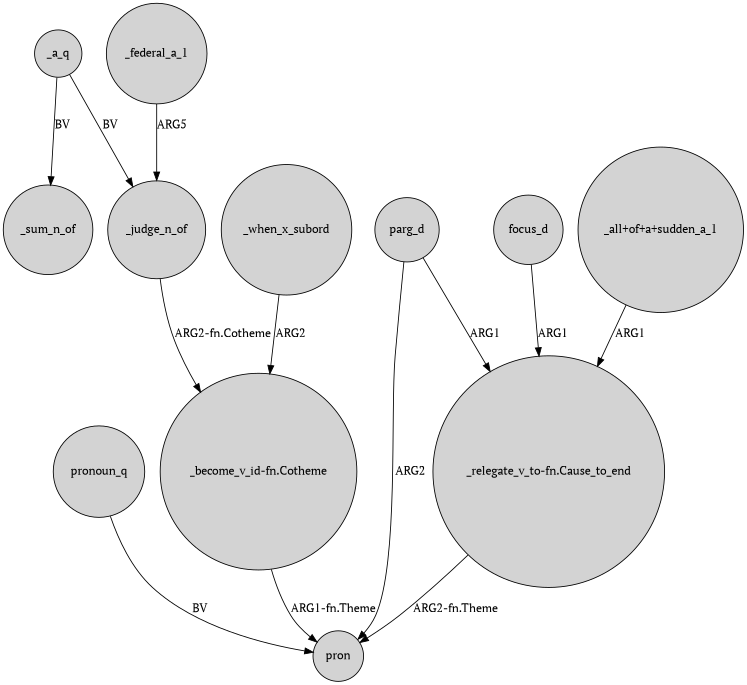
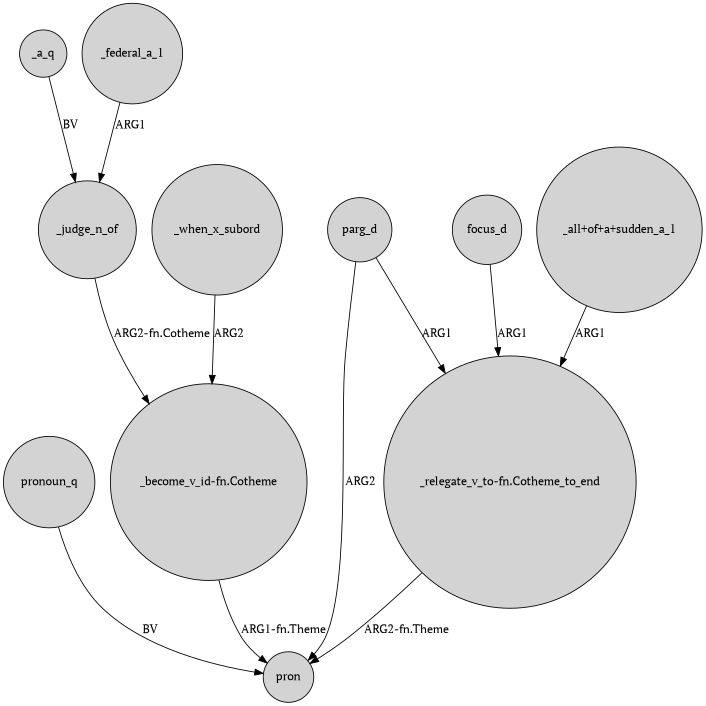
edge "_federal_a_1" -> "_judge_n_of": label "ARG5" -> "ARG1"
node "_sum_n_of": removed
node "_relegate_v_to-fn.Cause_to_end": label "_relegate_v_to-fn.Cause_to_end" -> "_relegate_v_to-fn.Cotheme_to_end"
